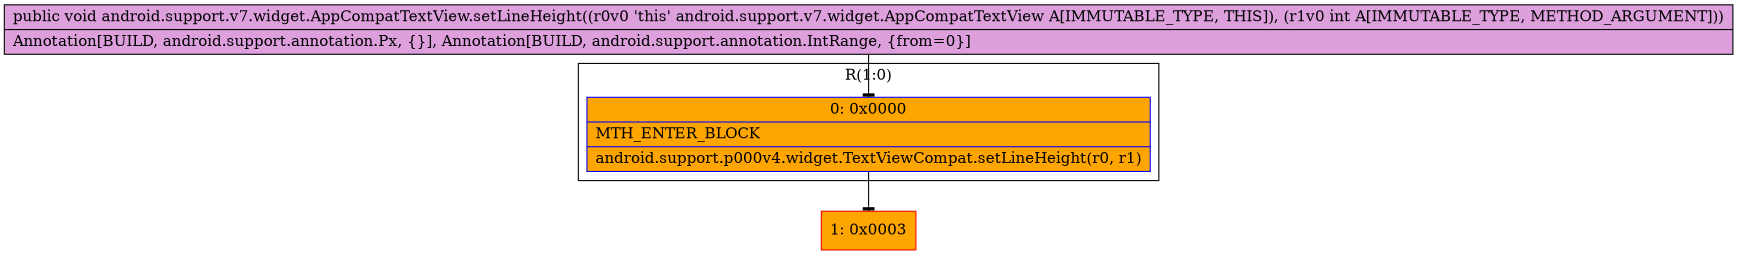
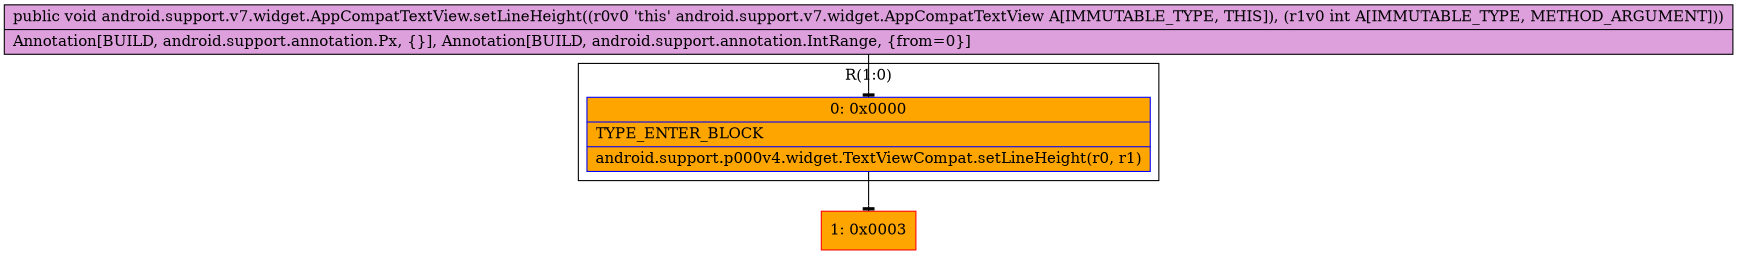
node "0: 0x0000": text "MTH_ENTER_BLOCK" -> "TYPE_ENTER_BLOCK"
